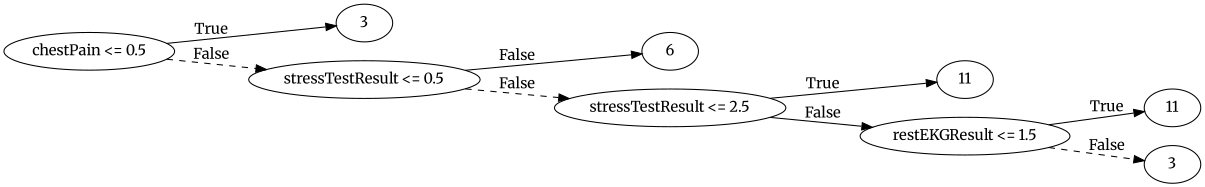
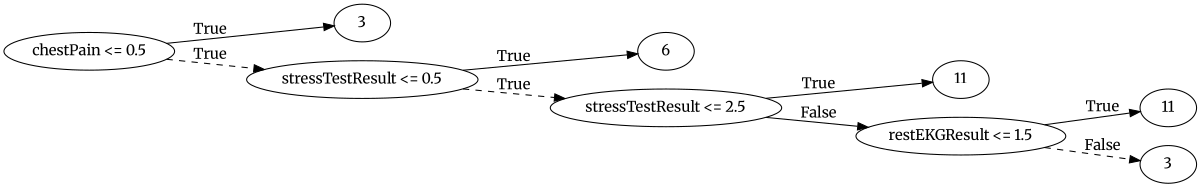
edge "chestPain <= 0.5" -> "stressTestResult <= 0.5": label "False" -> "True"
edge "stressTestResult <= 0.5" -> "6": label "False" -> "True"
edge "stressTestResult <= 0.5" -> "stressTestResult <= 2.5": label "False" -> "True"
